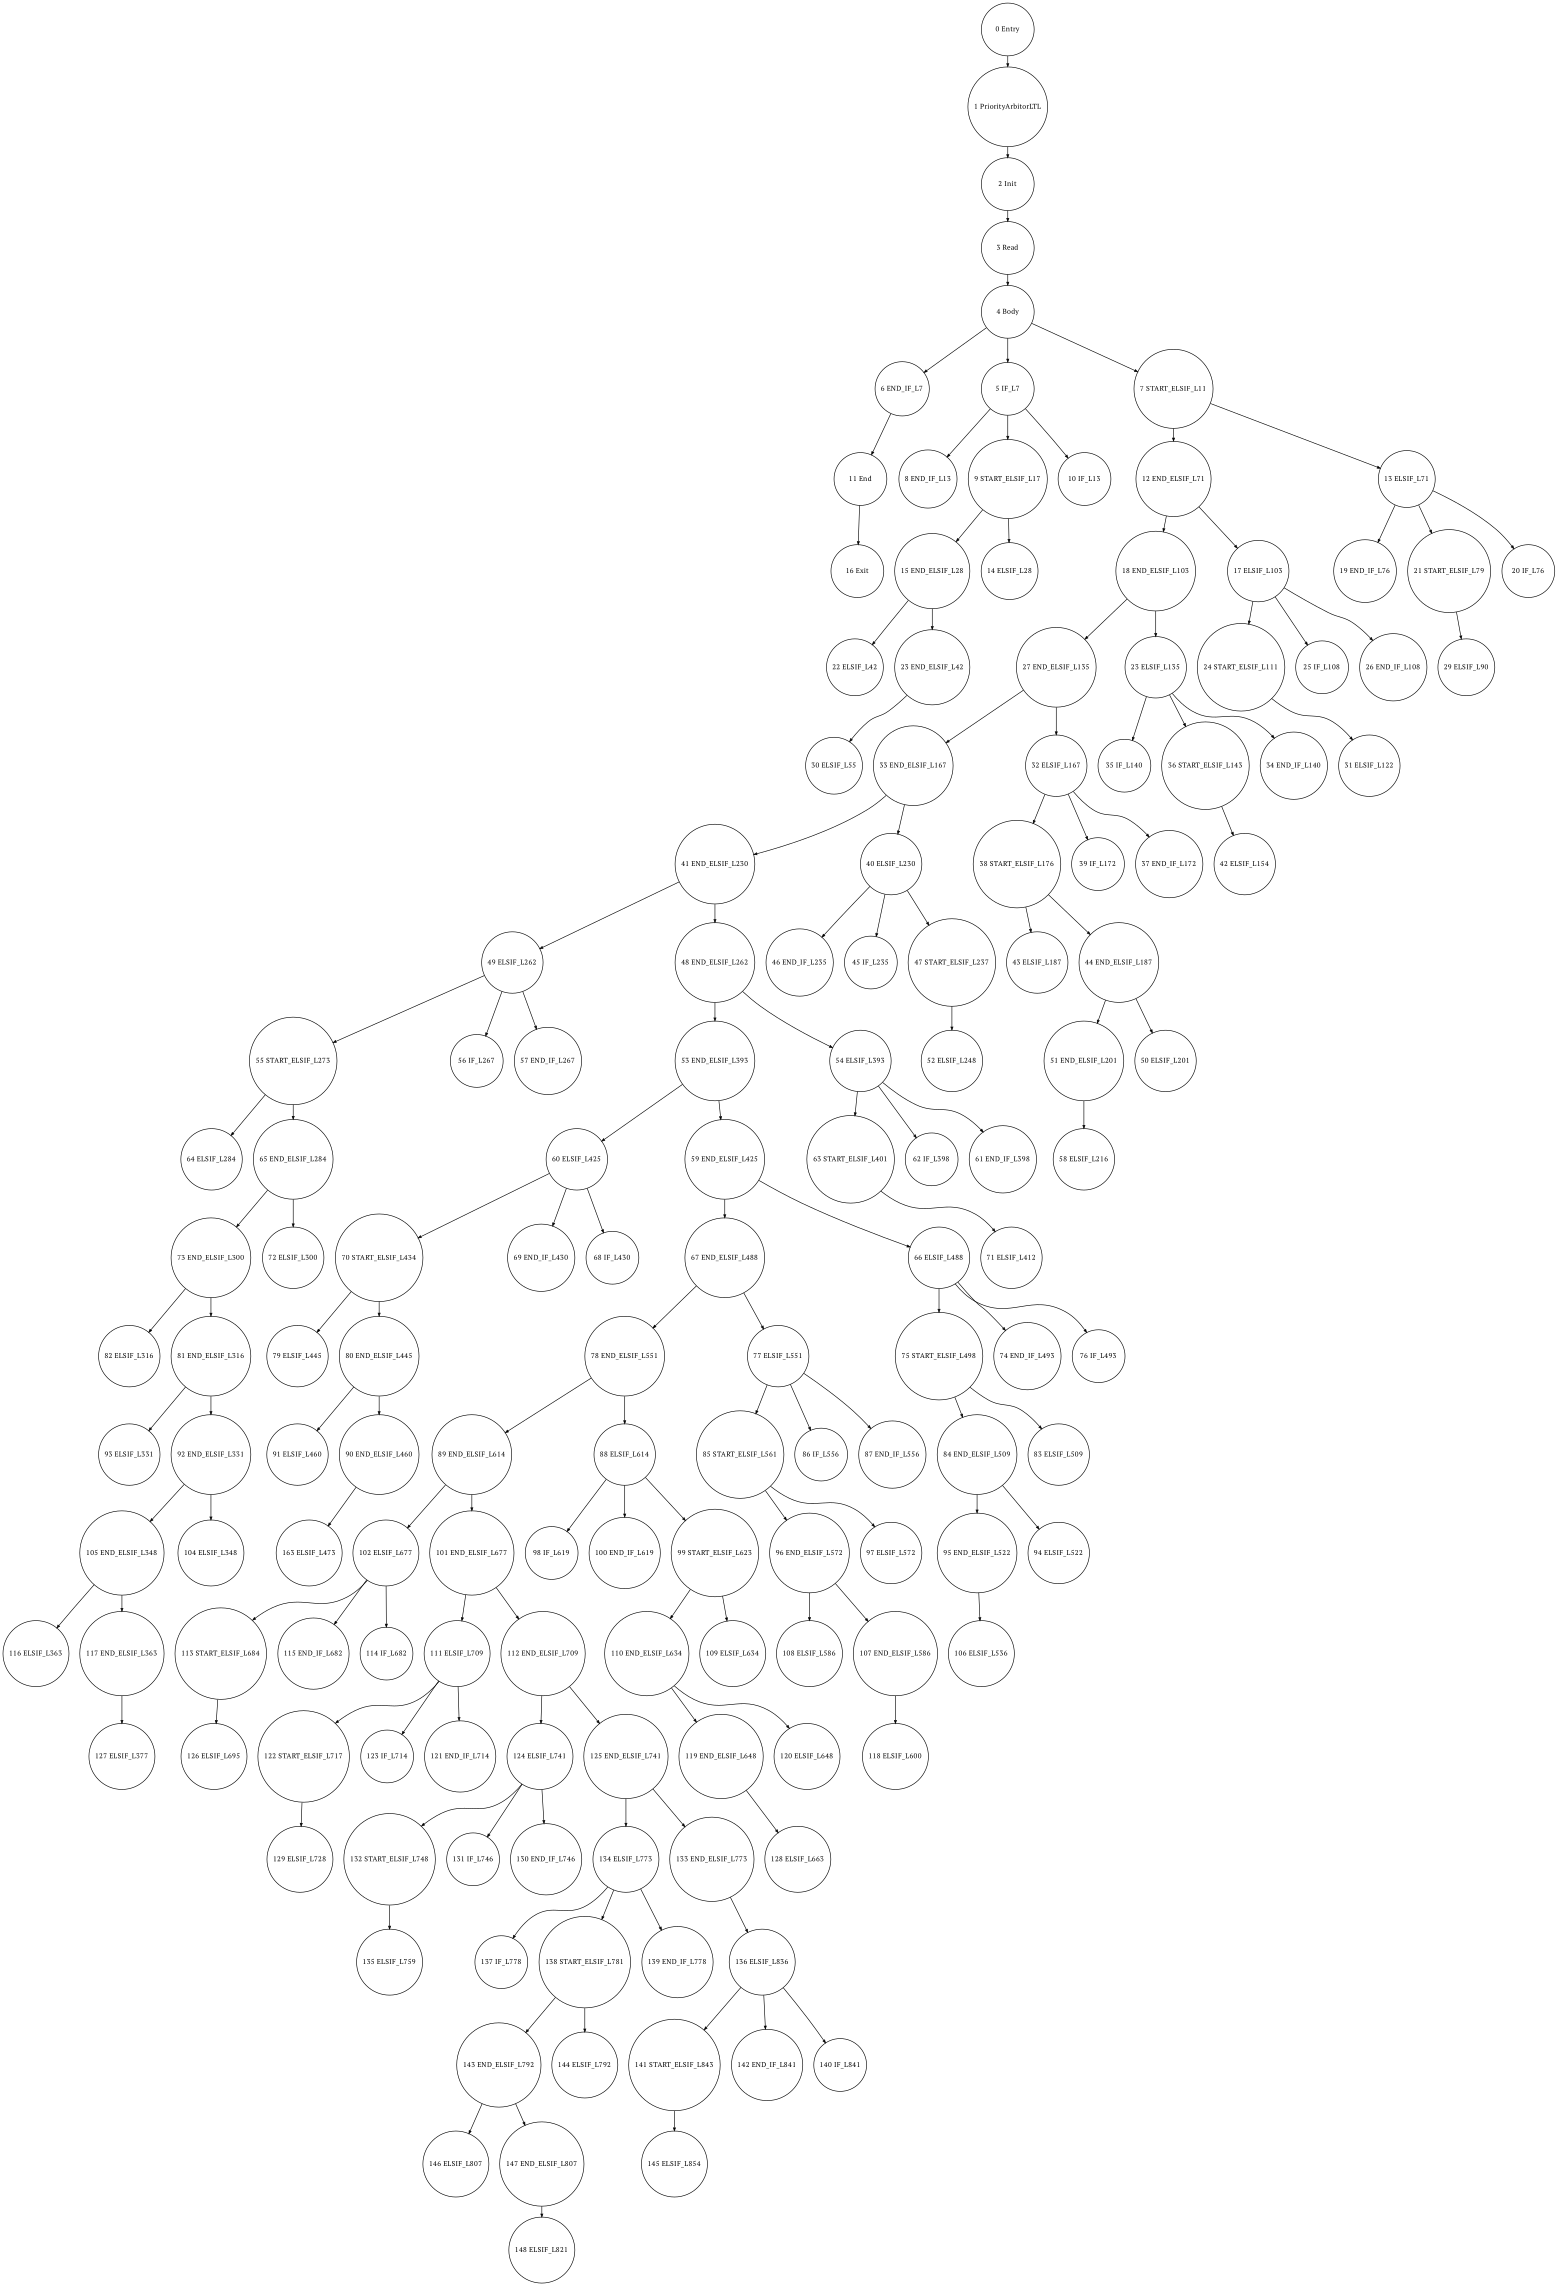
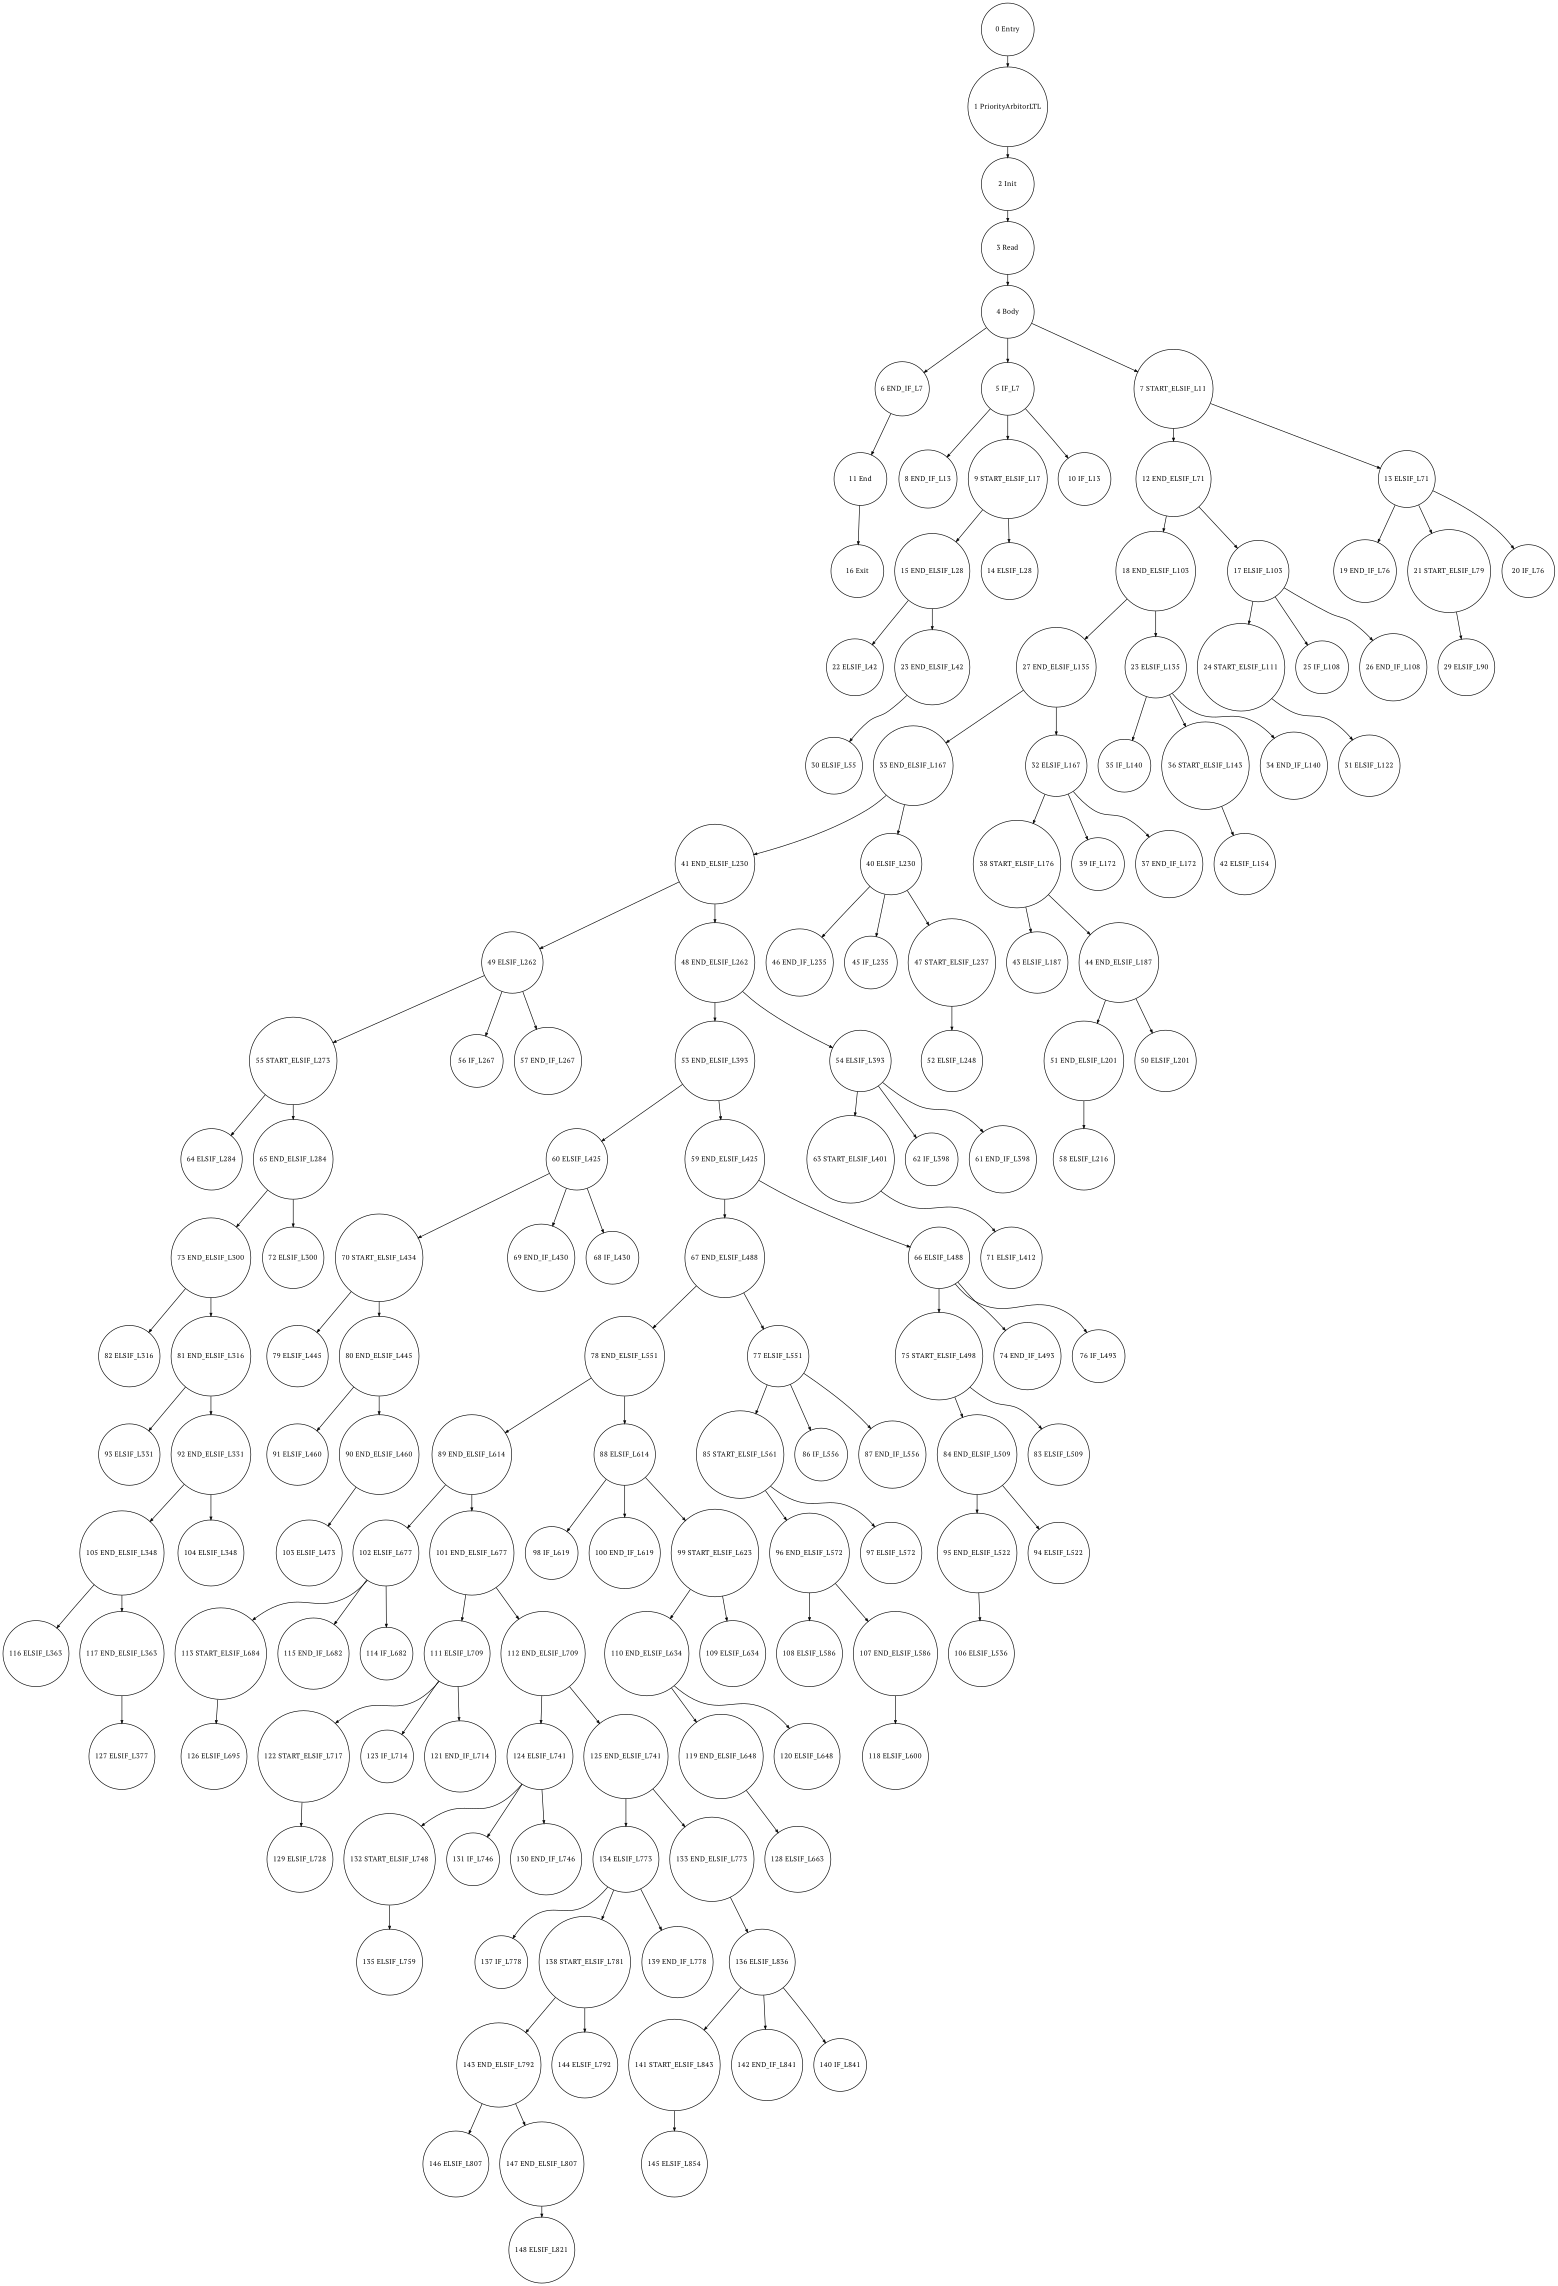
node "163 ELSIF_L473": label "163 ELSIF_L473" -> "103 ELSIF_L473"
